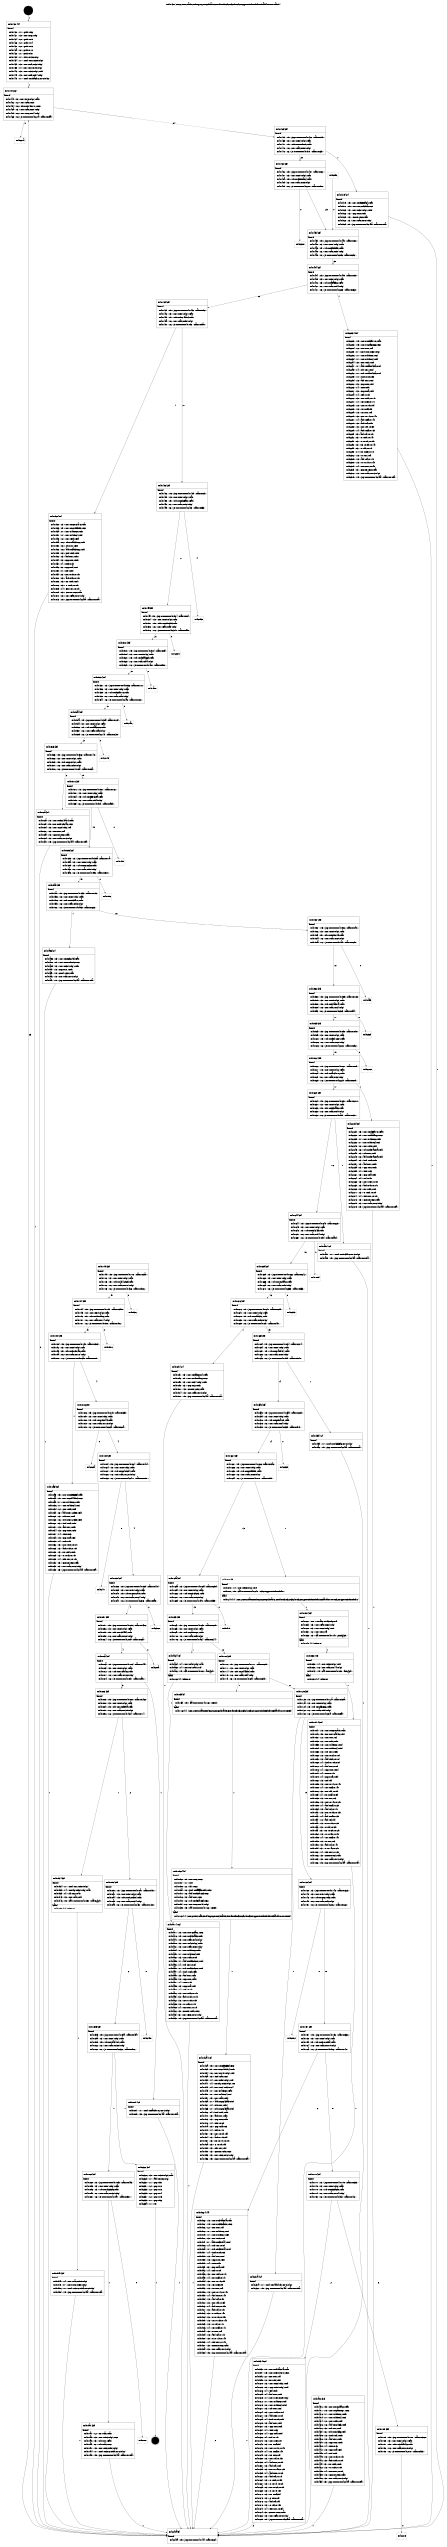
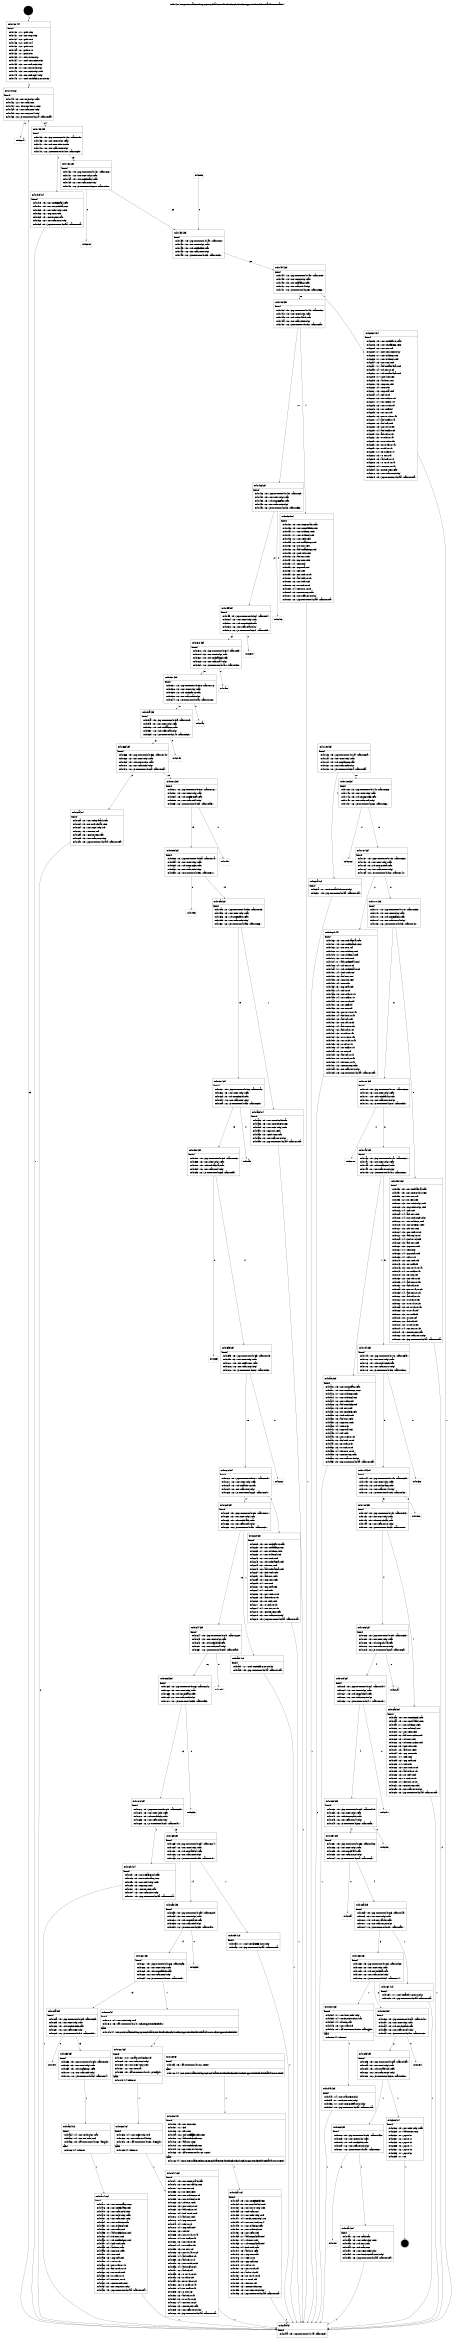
node "0x4017a2 [25]": added
node "0x40170c [25]": removed
